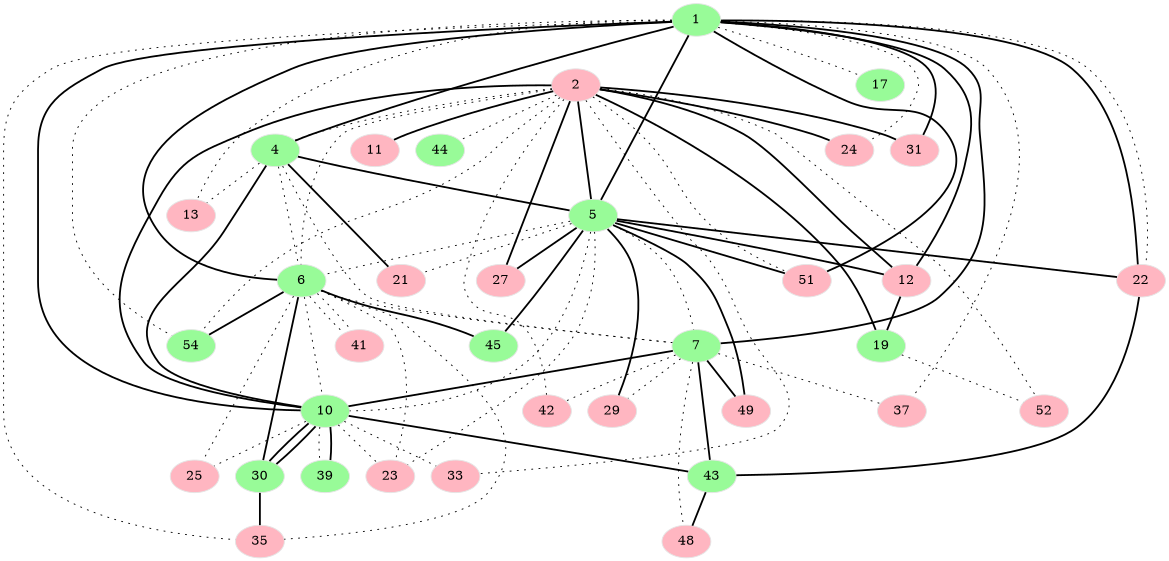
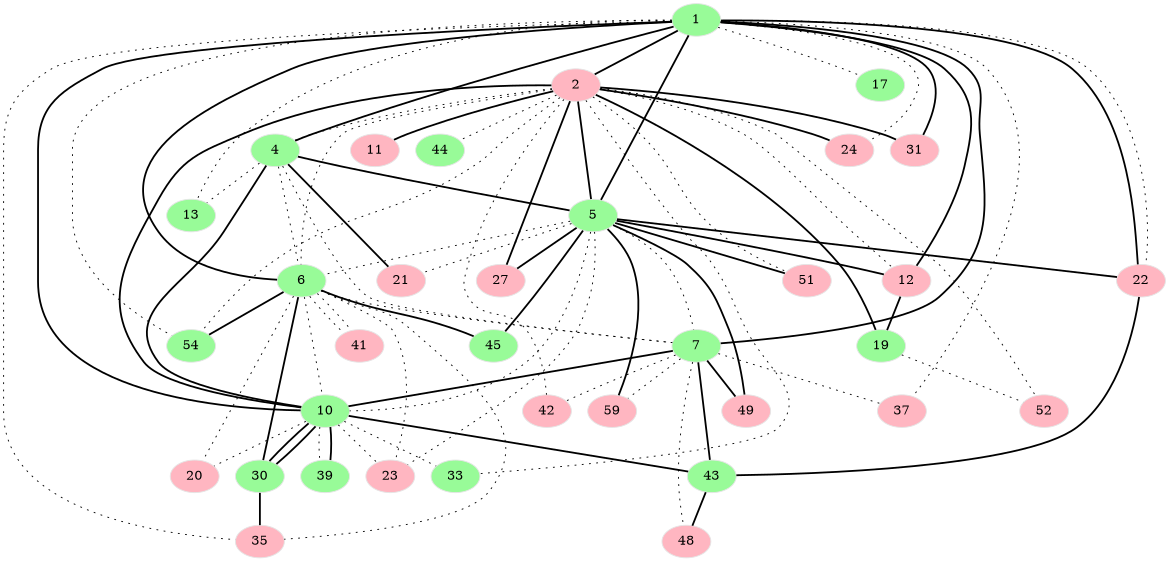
edge "1" -- "51": now "1" -- "2"
edge "2" -- "12": style bold -> dotted
node "13": fillcolor lightpink -> palegreen
node "29": label "29" -> "59"
node "25": label "25" -> "20"
node "33": fillcolor lightpink -> palegreen
